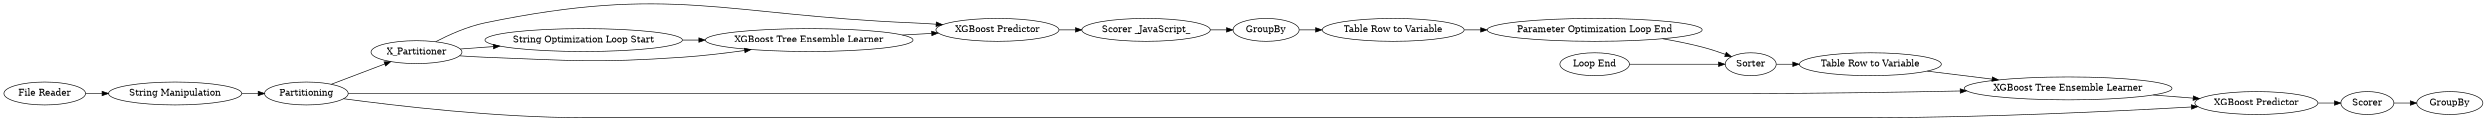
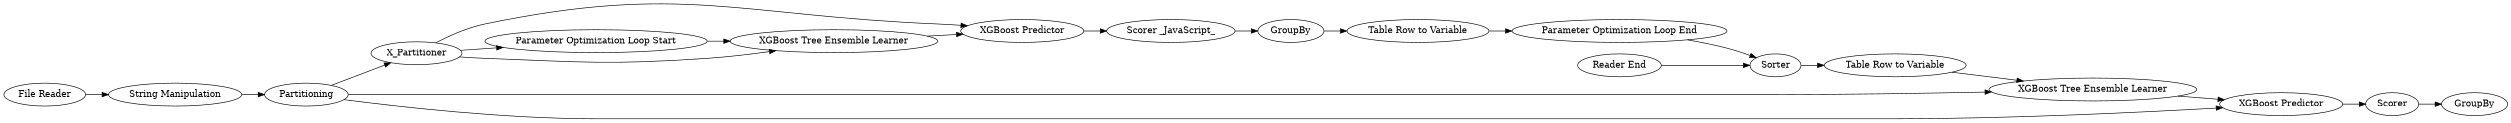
node "String Optimization Loop Start": label "String Optimization Loop Start" -> "Parameter Optimization Loop Start"
node "Loop End": label "Loop End" -> "Reader End"
